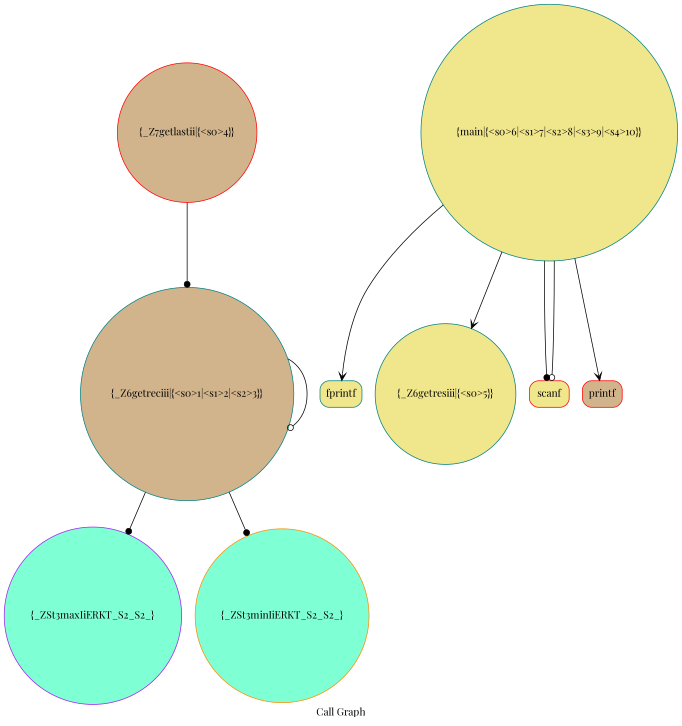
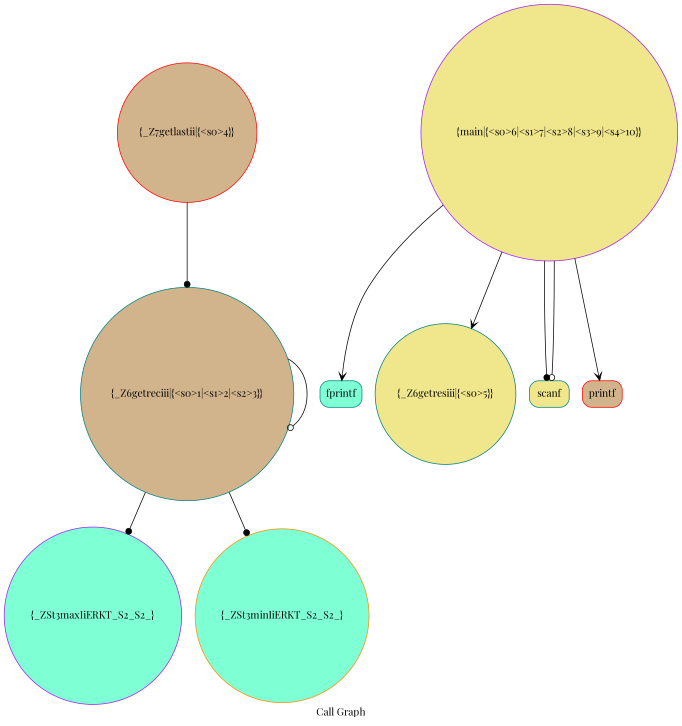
node "{main|{<s0>6|<s1>7|<s2>8|<s3>9|<s4>10}}": color teal -> purple
node "fprintf": fillcolor khaki -> aquamarine
node "scanf": color red -> teal
